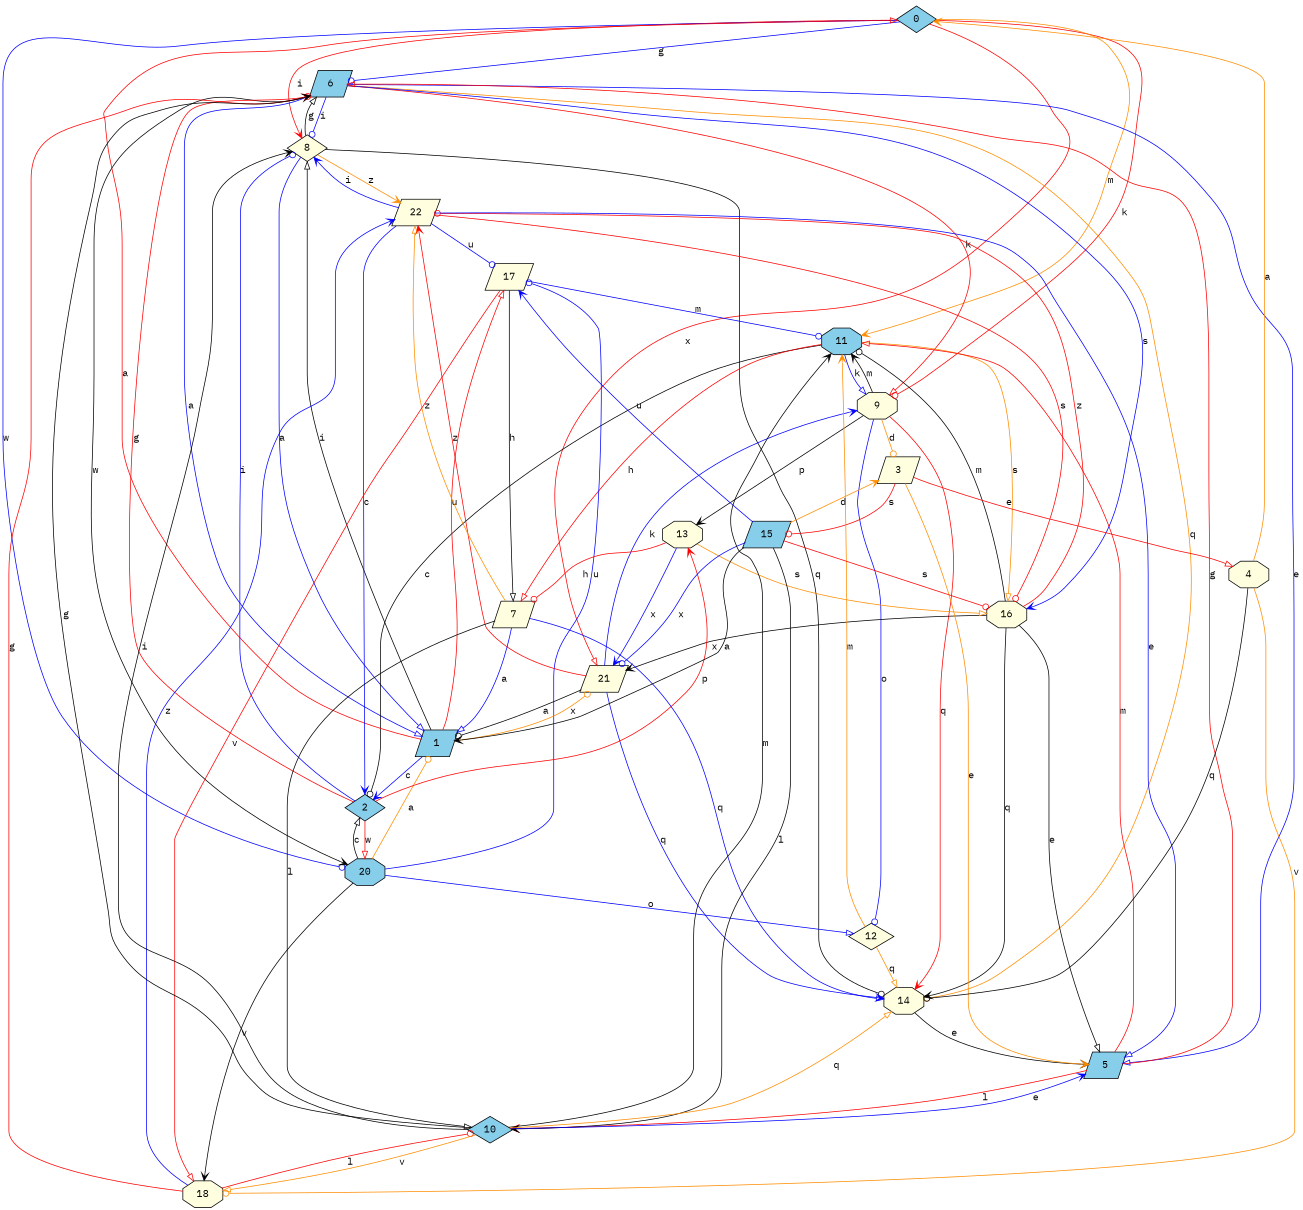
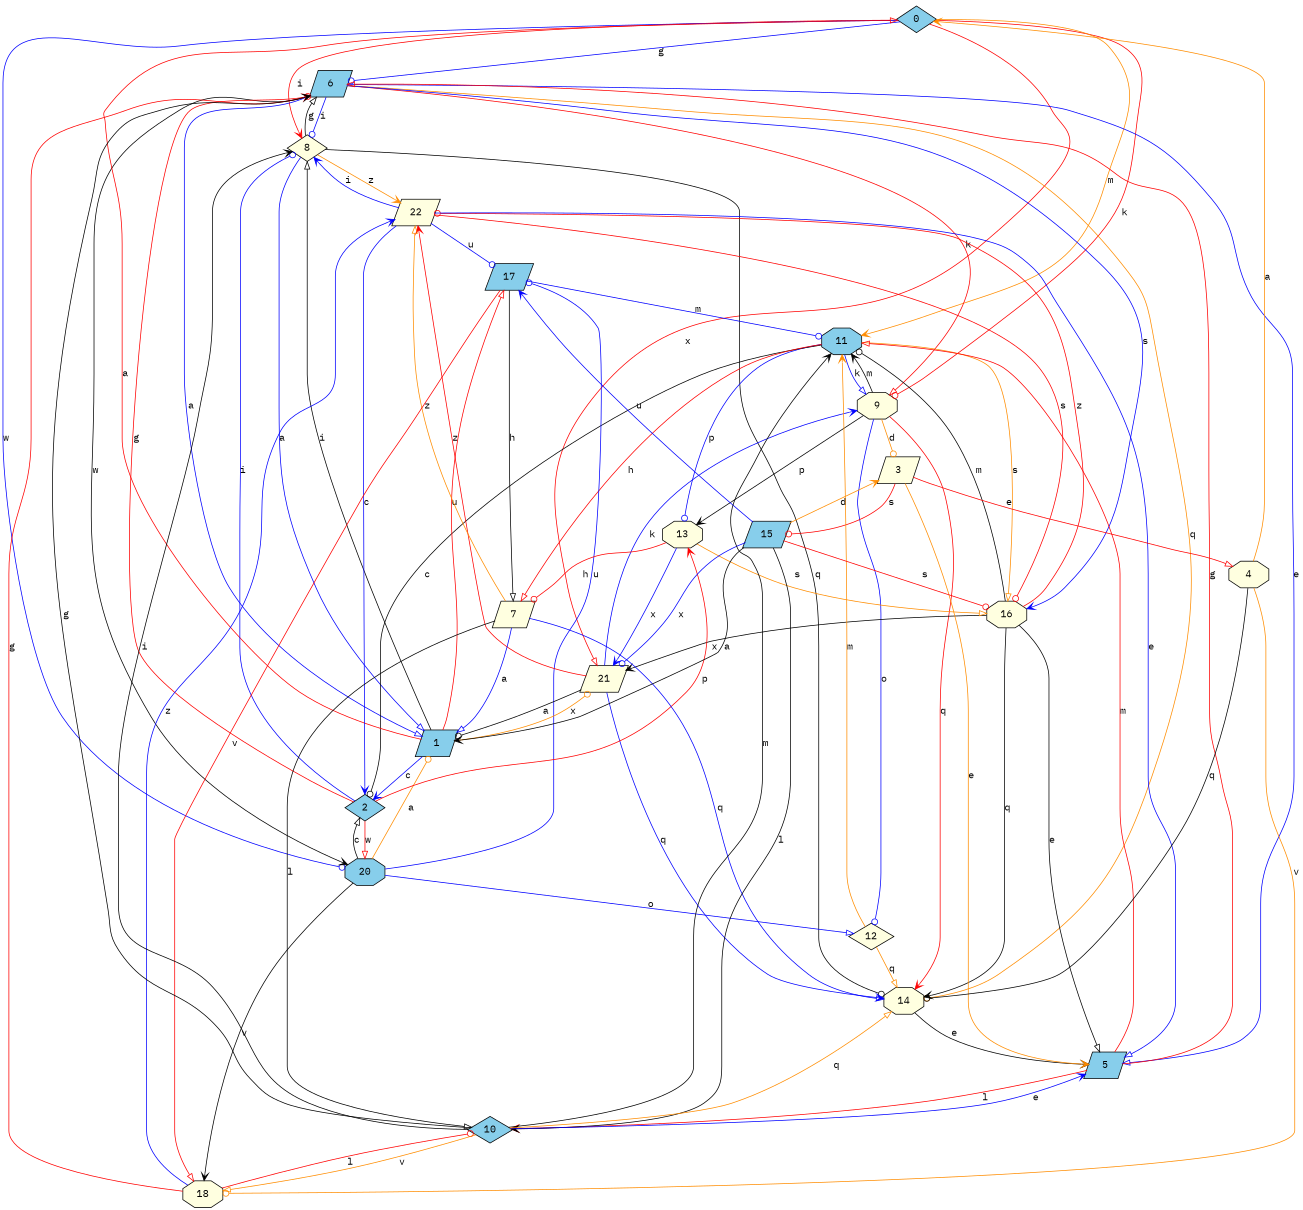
node "17": fillcolor lightyellow -> skyblue
edge "11" -> "13": added, label "p"
